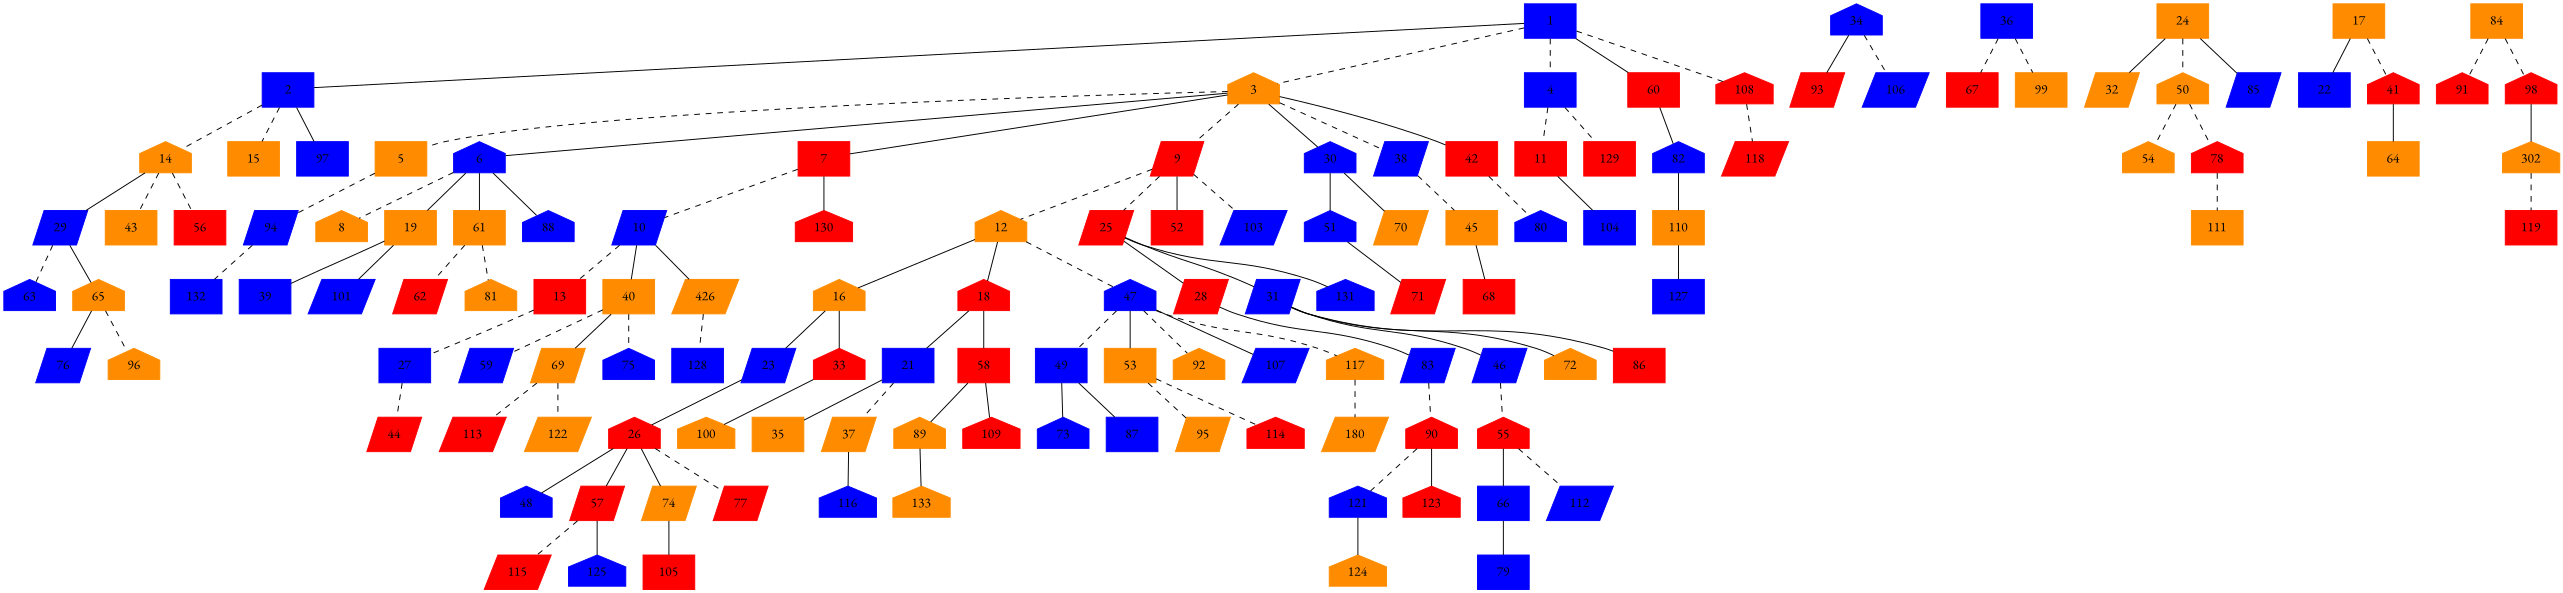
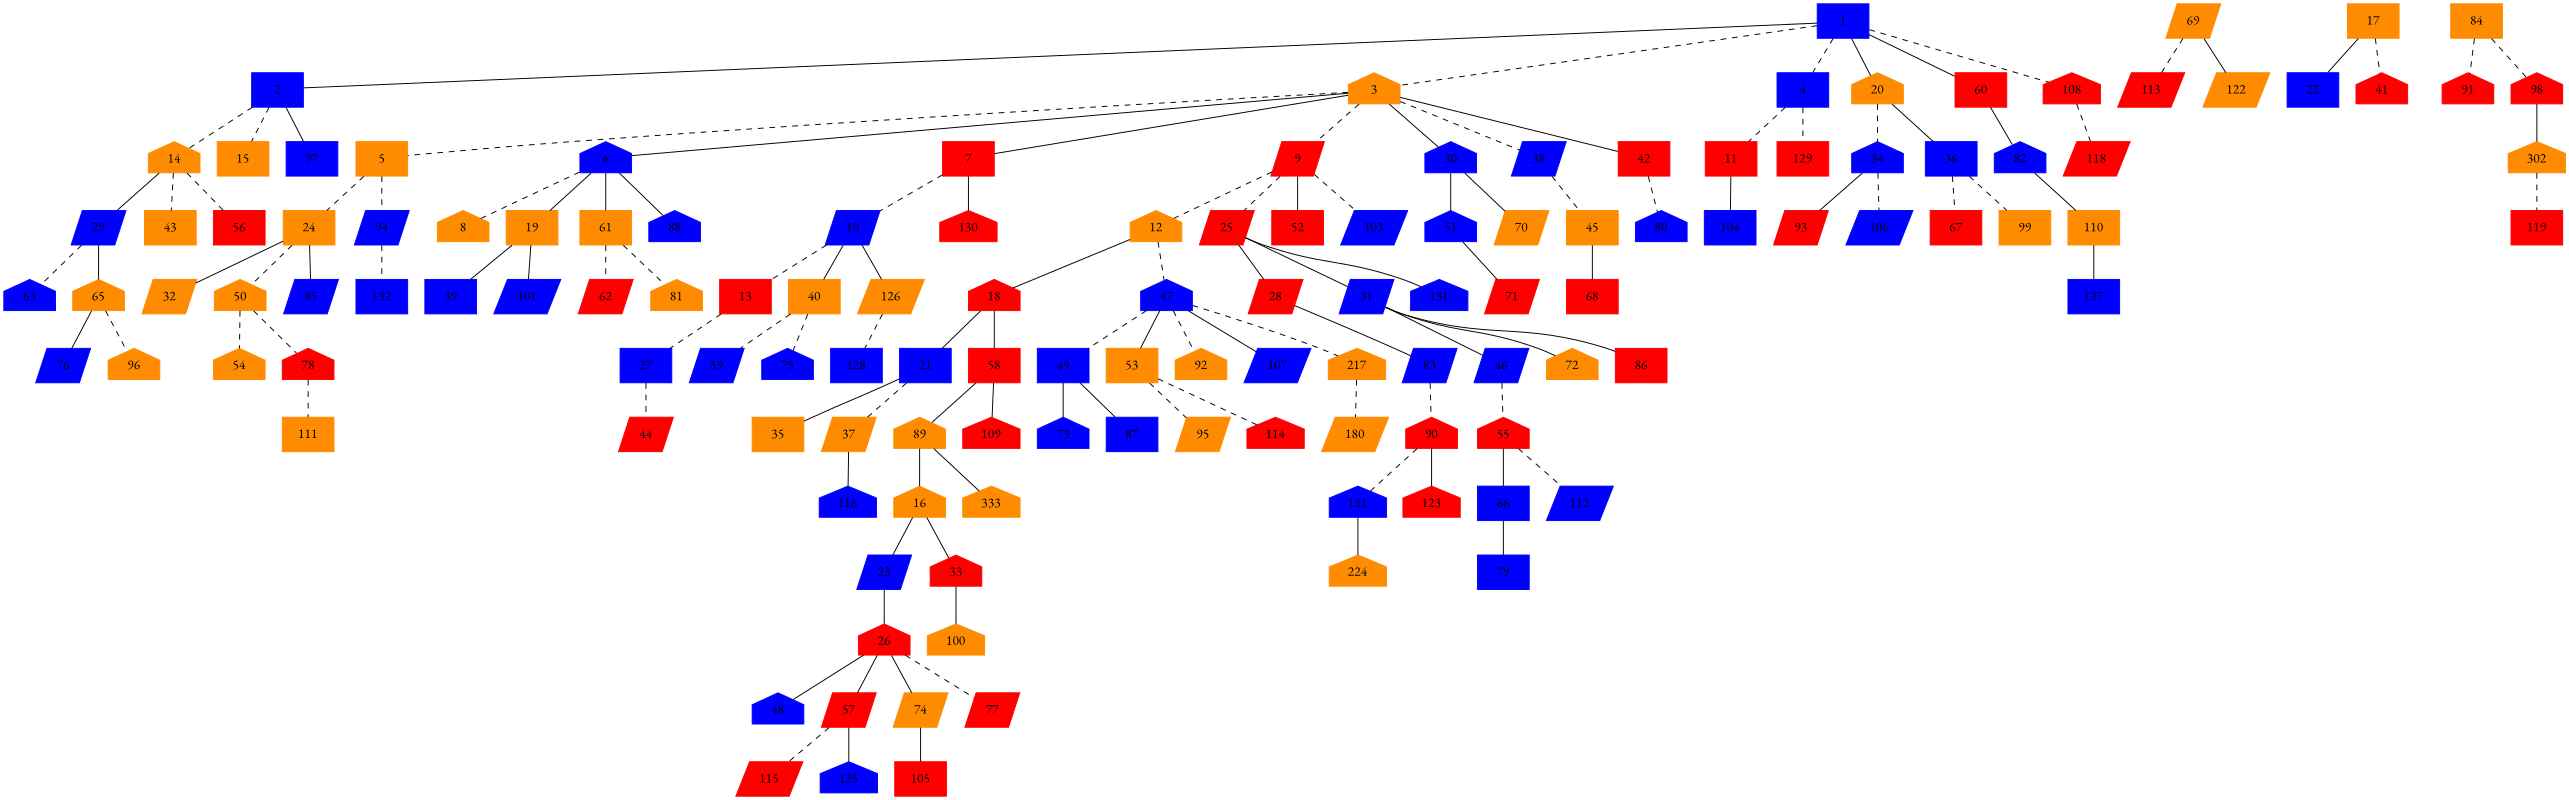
node "20": added
node "64": removed
edge "5" -- "24": added
edge "12" -- "16": now "89" -- "16"
node "426": label "426" -> "126"
edge "40" -- "69": removed
node "117": label "117" -> "217"
edge "69" -- "122": style dashed -> solid
node "133": label "133" -> "333"
node "124": label "124" -> "224"
